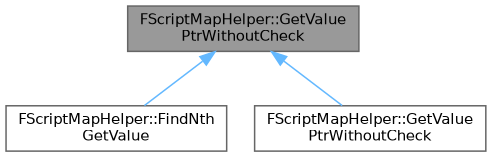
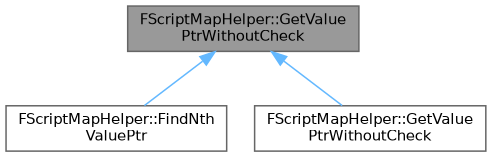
node "FScriptMapHelper::FindNth GetValue": label "FScriptMapHelper::FindNth GetValue" -> "FScriptMapHelper::FindNth ValuePtr"
